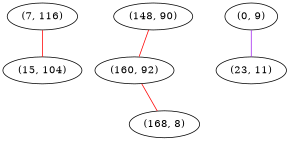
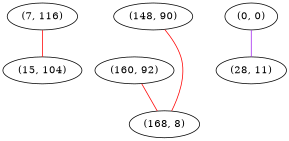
node "(0, 9)": label "(0, 9)" -> "(0, 0)"
edge "(148, 90)" -- "(160, 92)": now "(148, 90)" -- "(168, 8)"
node "(23, 11)": label "(23, 11)" -> "(28, 11)"
